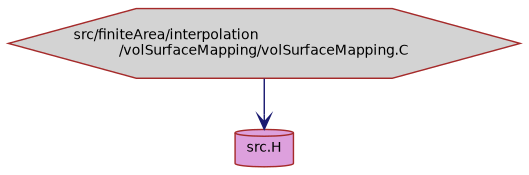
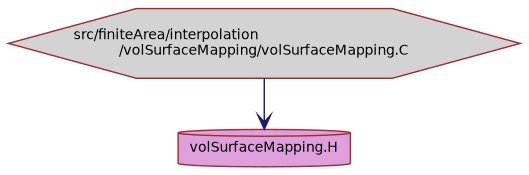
node "src.H": label "src.H" -> "volSurfaceMapping.H"
